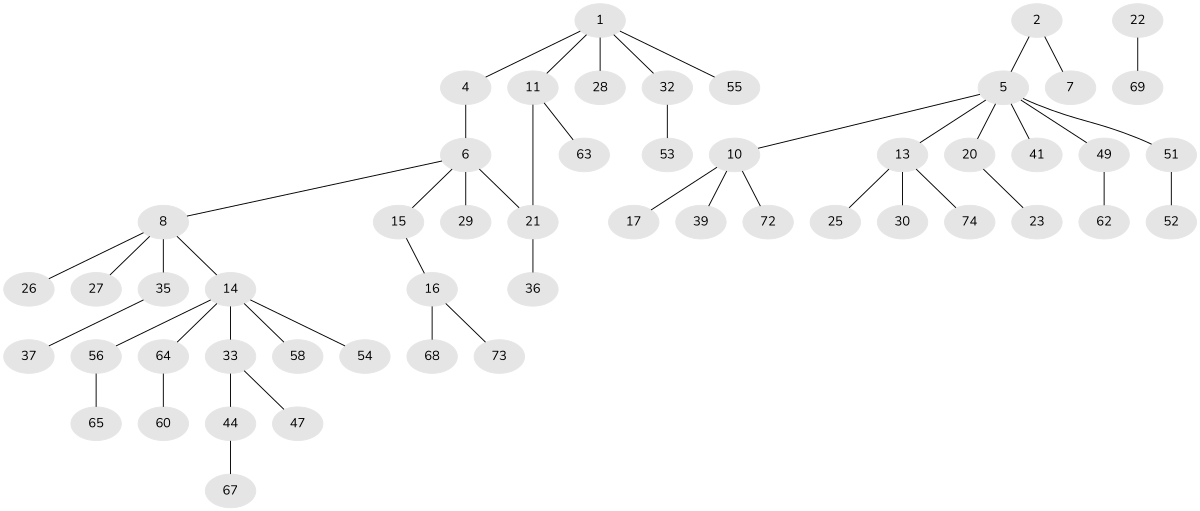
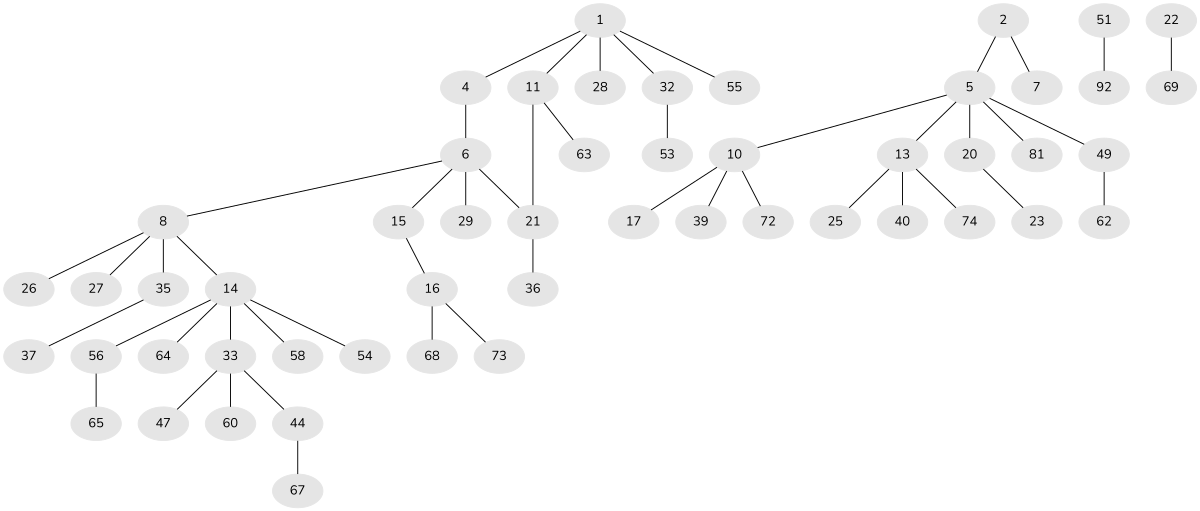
edge "5" -- "51": removed
node "41": label "41" -> "81"
node "30": label "30" -> "40"
node "52": label "52" -> "92"
edge "64" -- "60": now "33" -- "60"
